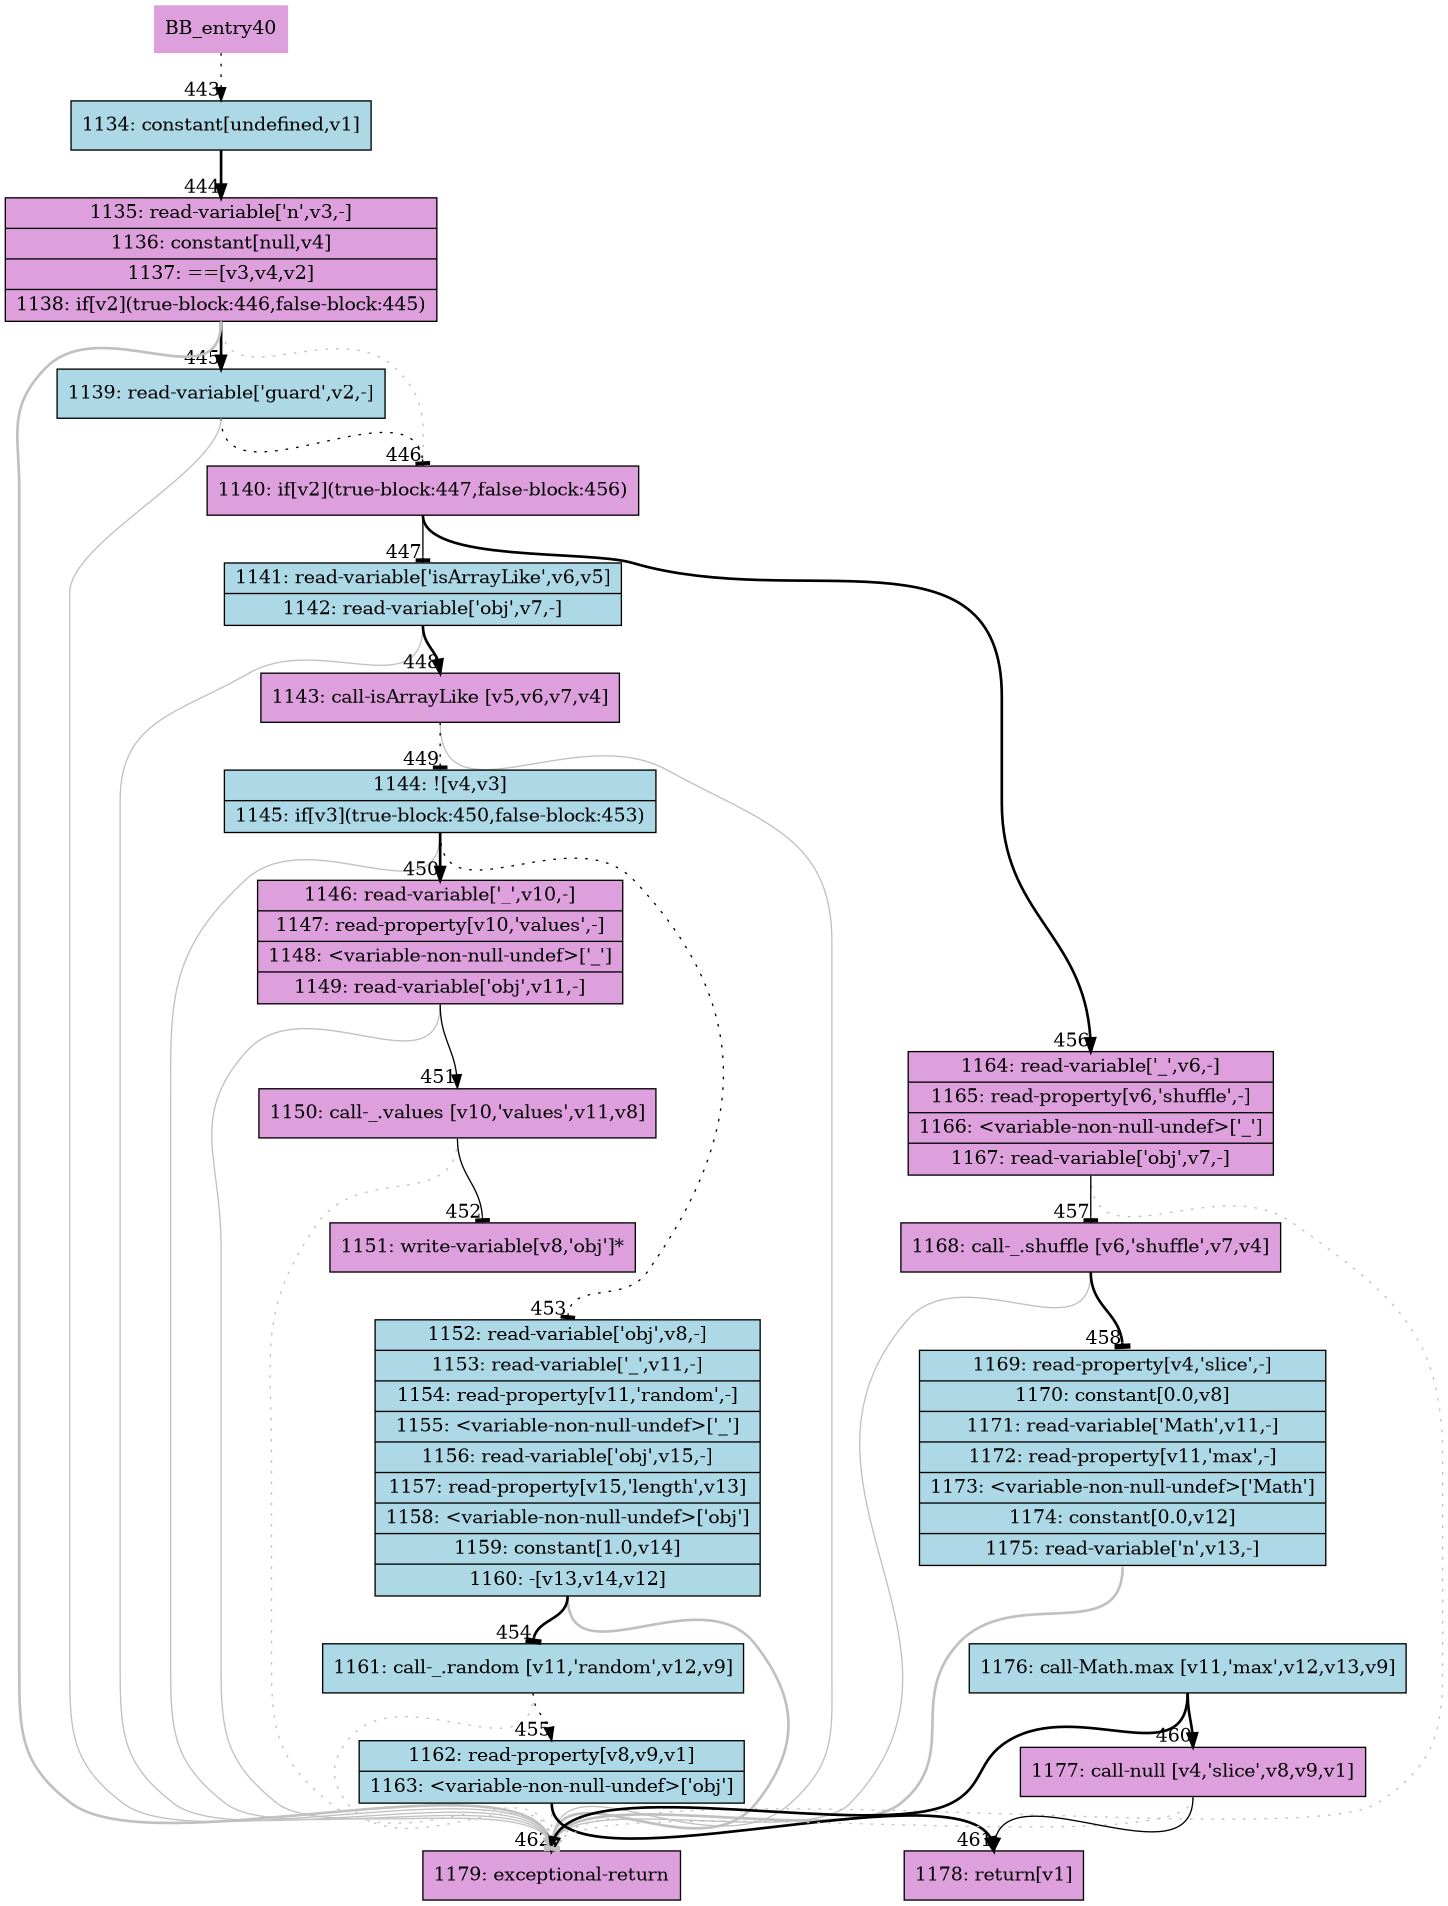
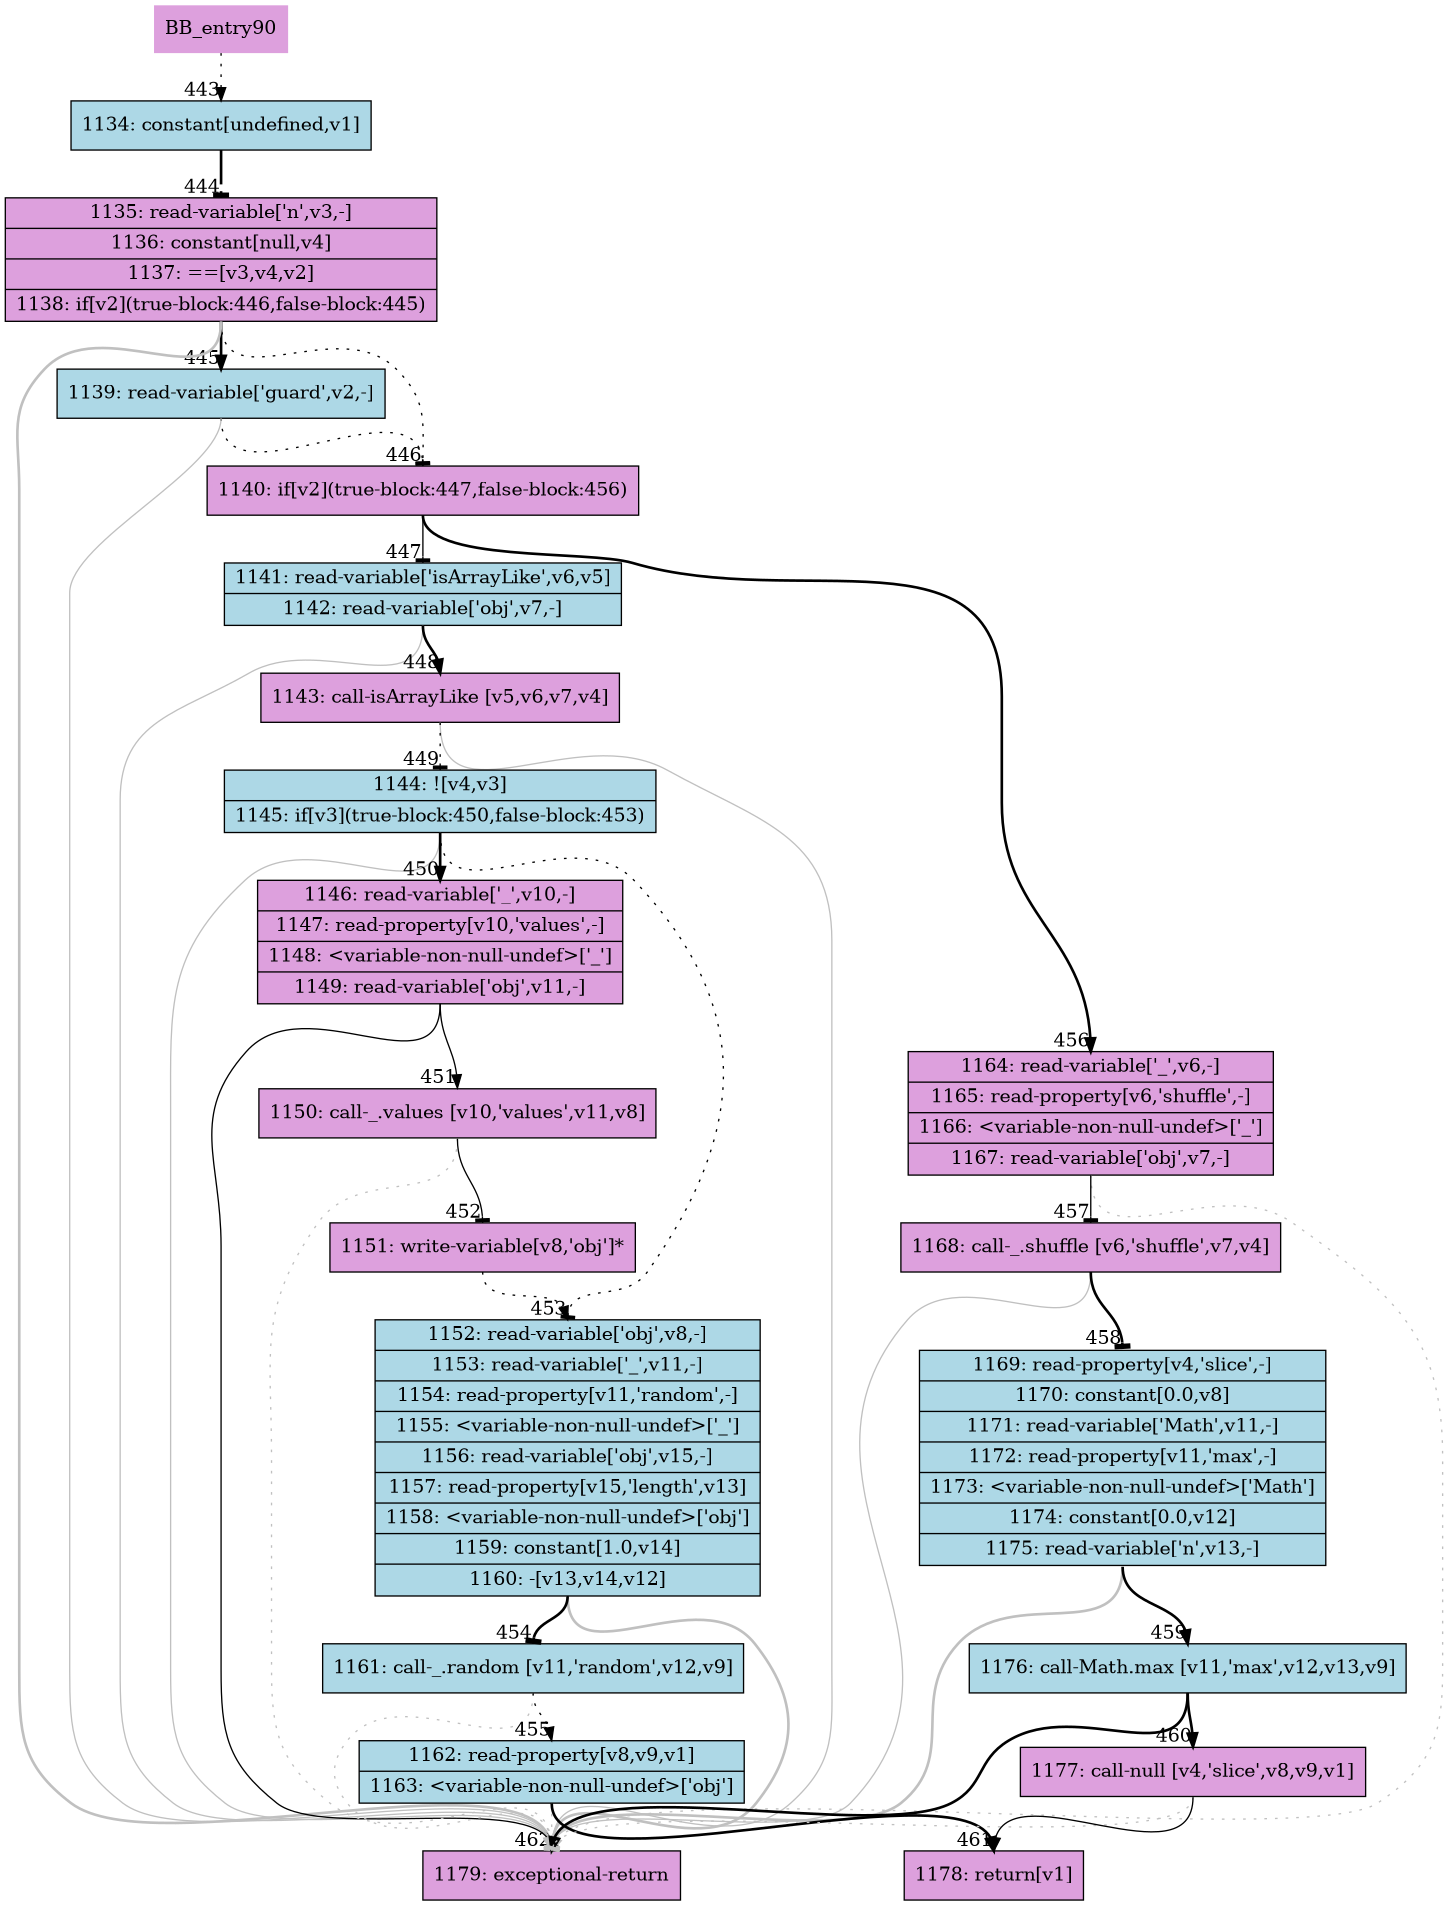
node "BB_entry40": label "BB_entry40" -> "BB_entry90"
edge "1134: constant[undefined,v1]" -> "1135: read-variable['n',v3,-]": arrowhead normal -> tee
edge "1135: read-variable['n',v3,-]" -> "1140: if[v2](true-block:447,false-block:456)": color gray -> black
edge "1151: write-variable[v8,'obj']*" -> "1152: read-variable['obj',v8,-]": added
edge "1146: read-variable['_',v10,-]" -> "1179: exceptional-return": color gray -> black
edge "1169: read-property[v4,'slice',-]" -> "1176: call-Math.max [v11,'max',v12,v13,v9]": added
